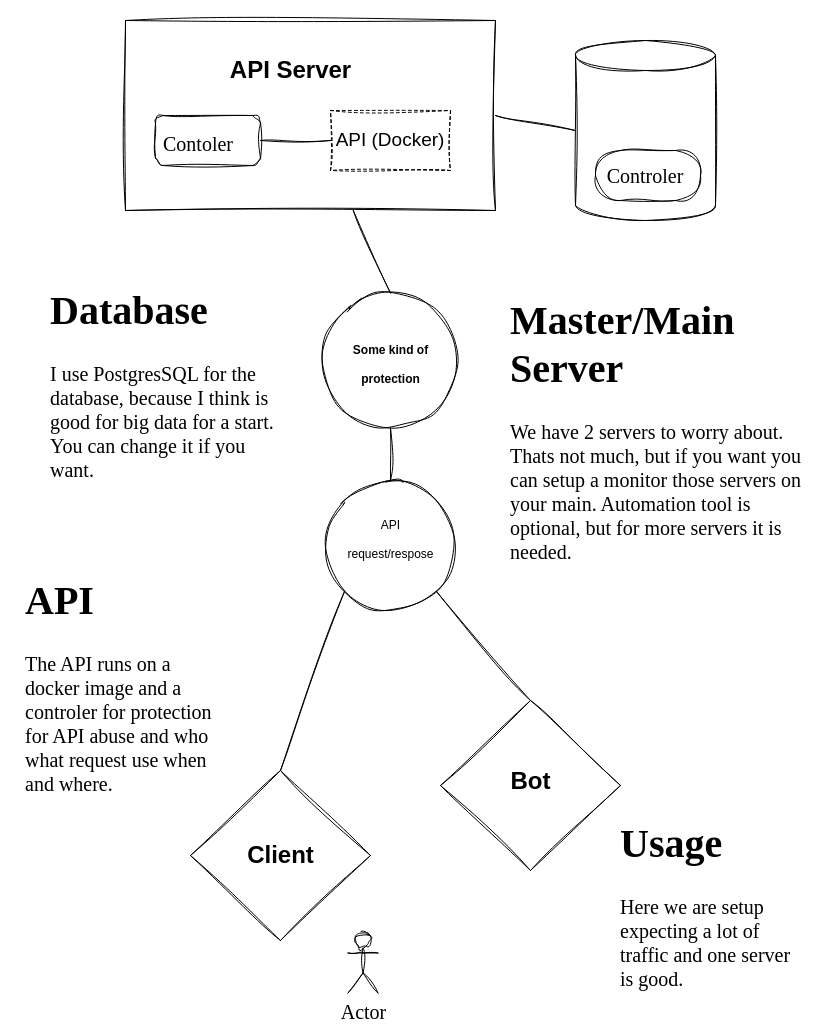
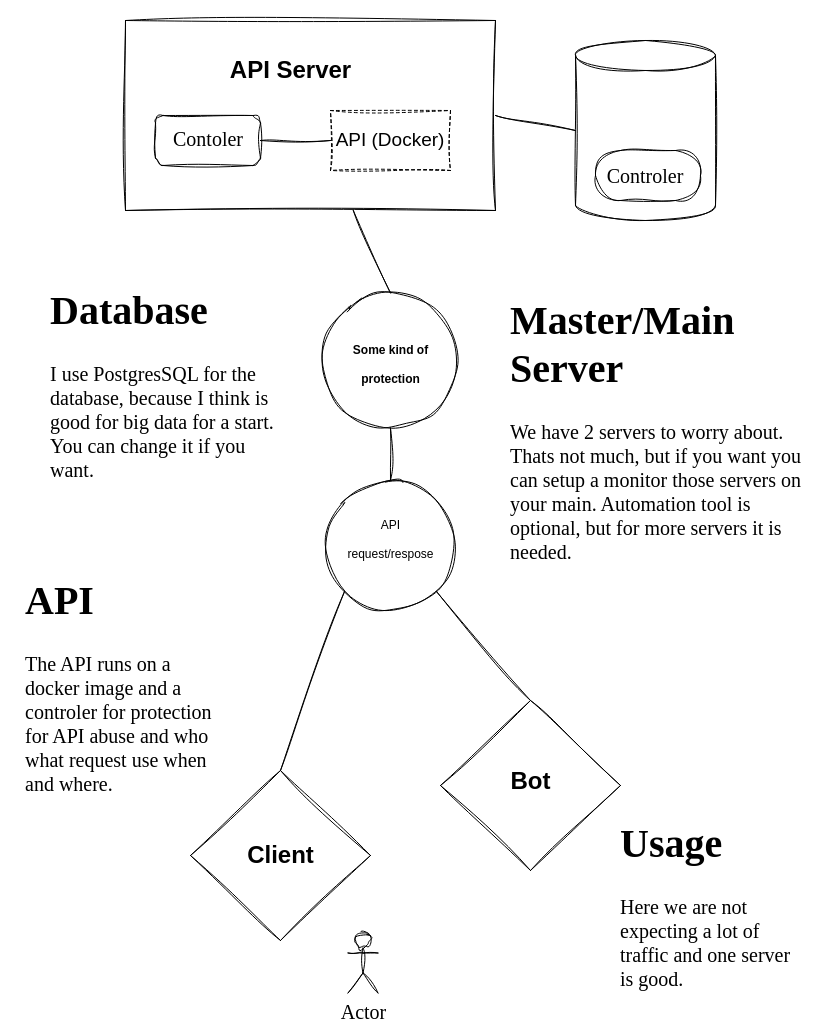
node "Contoler": moved (198, 143) -> (208, 138)
node "UsageHere we are setup expecting a lot of traffic and one server is good.": label "UsageHere we are setup expecting a lot of traffic and one server is good." -> "UsageHere we are not expecting a lot of traffic and one server is good."
